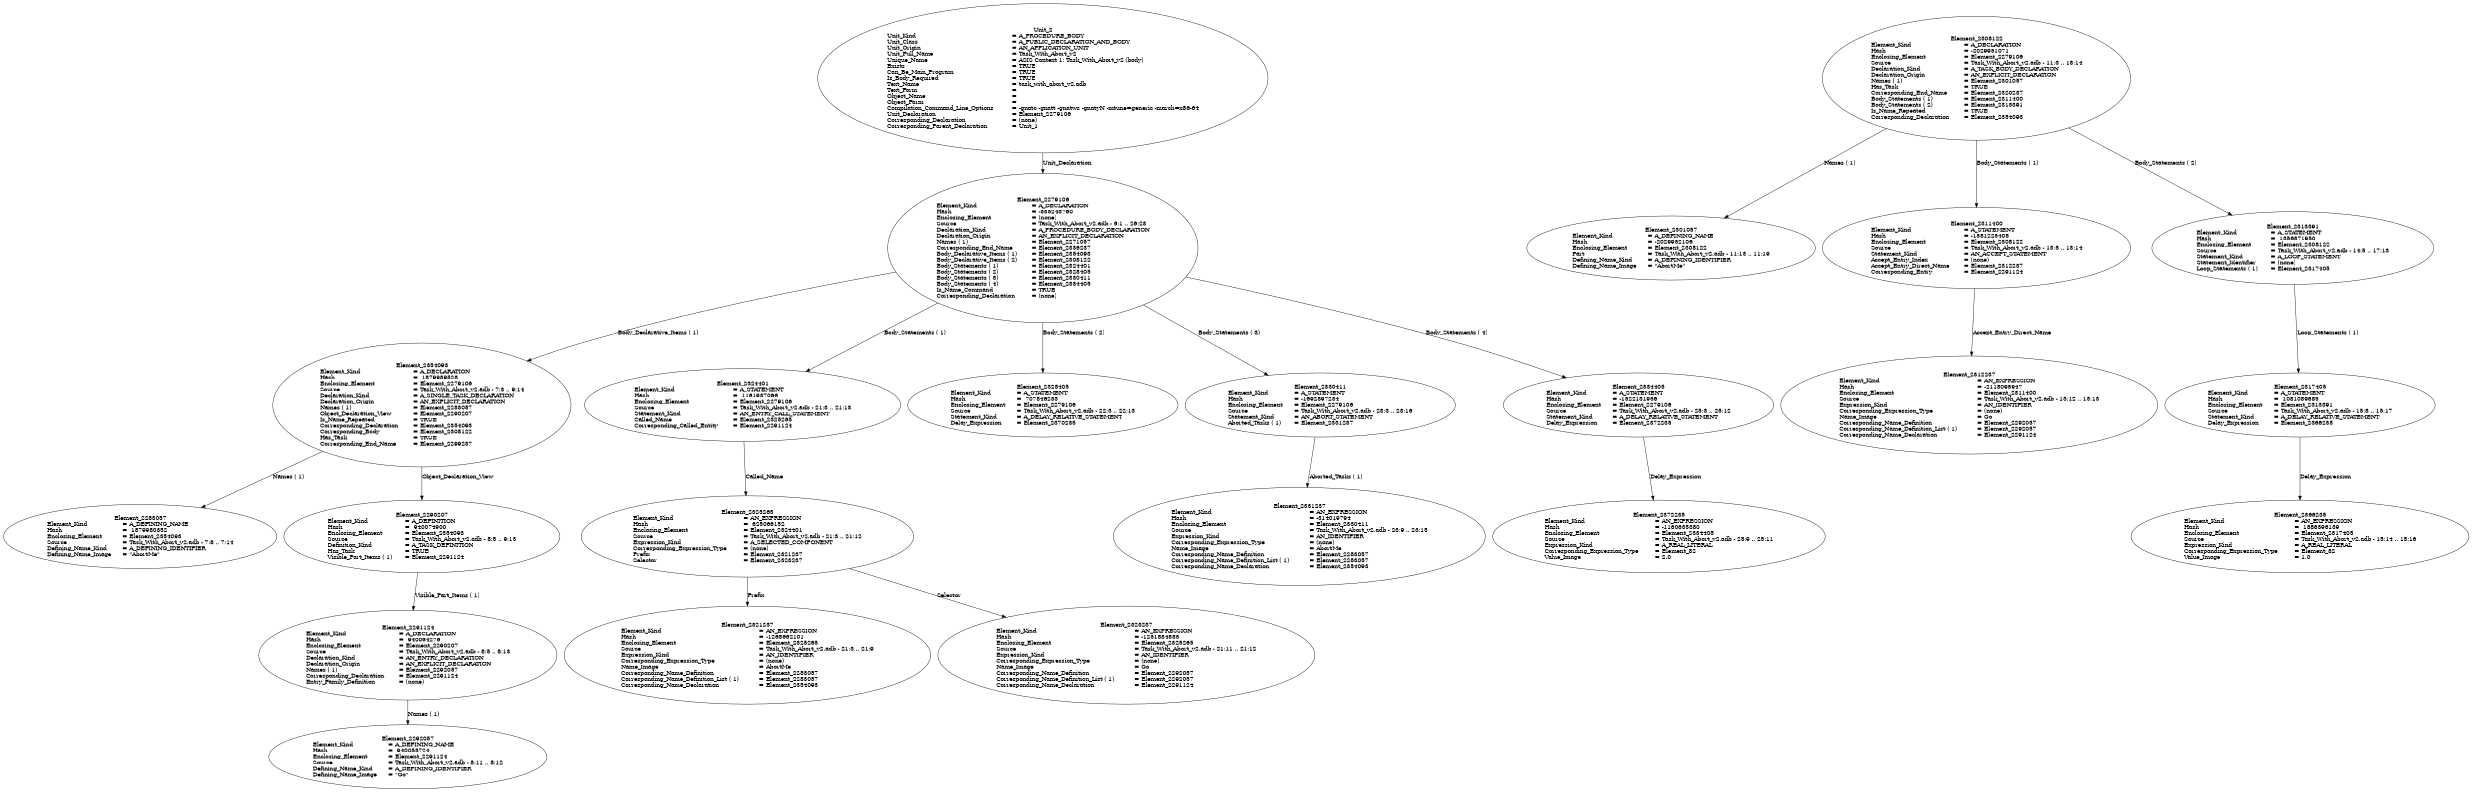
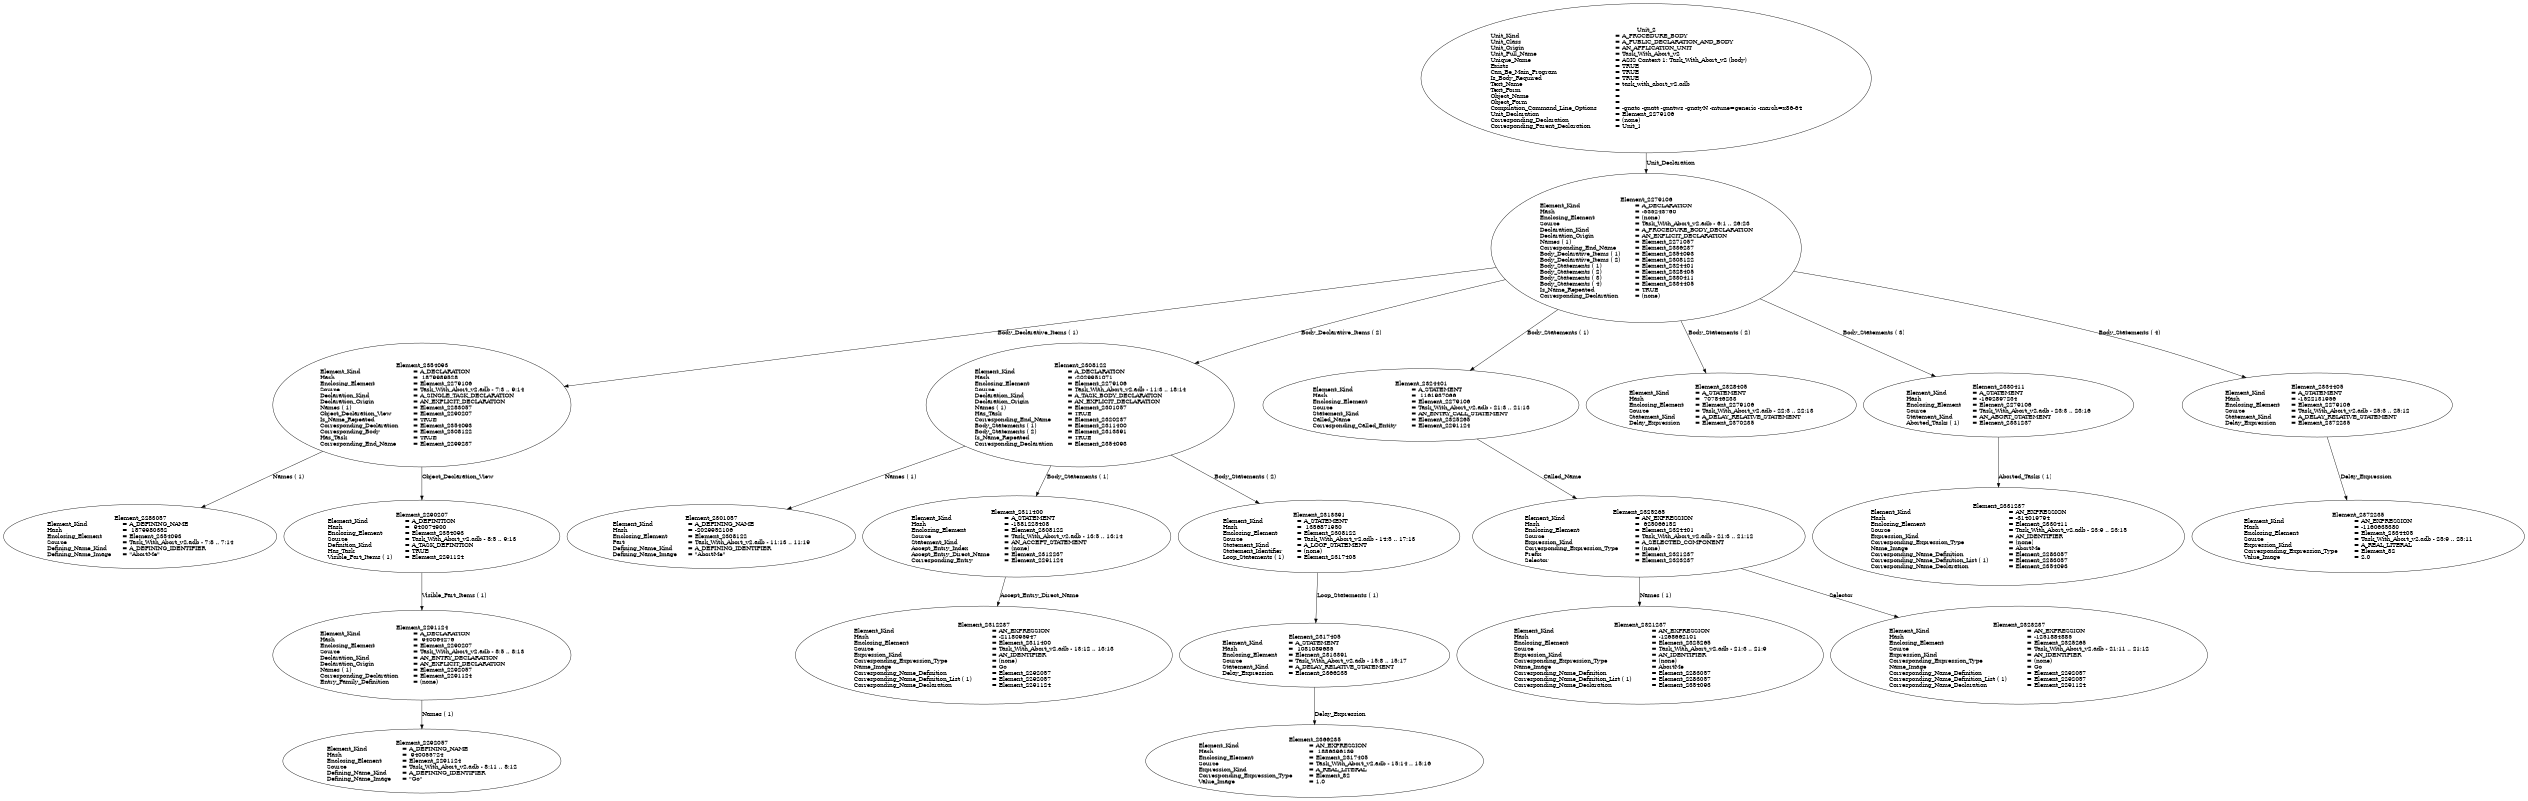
node "Element_2279106": text "Is_Name_Command" -> "Is_Name_Repeated"
edge "Element_2279106" -> "Element_2308122": added, label "Body_Declarative_Items ( 2)"
edge "Element_2325265" -> "Element_2321237": label "Prefix" -> "Names ( 1)"
